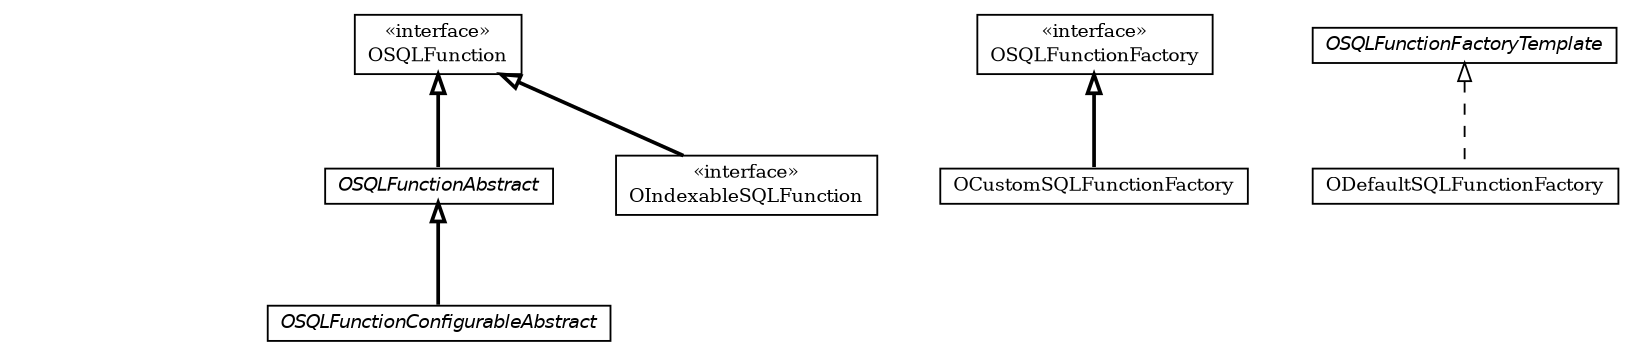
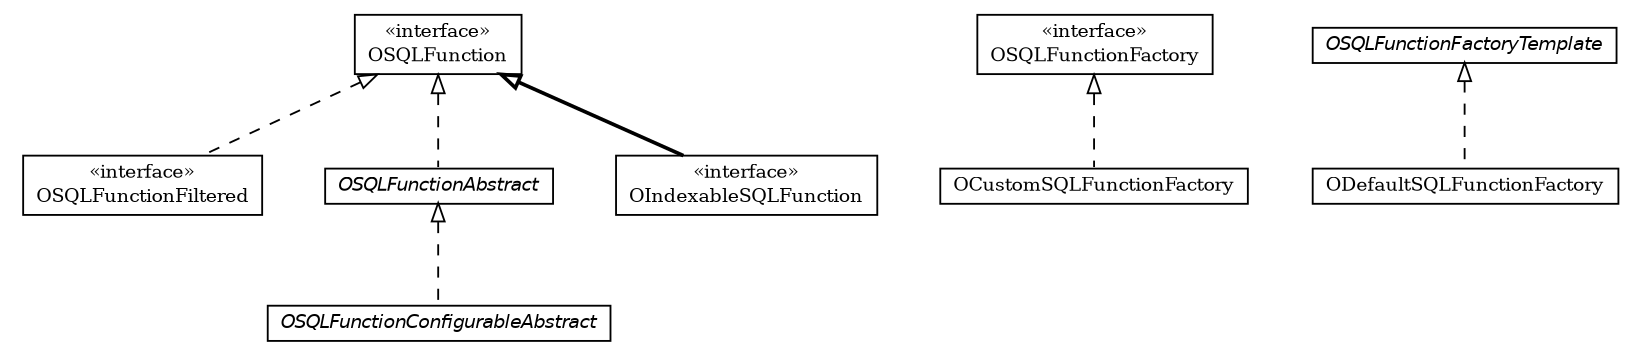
edge "OSQLFunctionAbstract" -> "OSQLFunction": style bold -> dashed
edge "OCustomSQLFunctionFactory" -> "OSQLFunctionFactory": style bold -> dashed
node "OSQLFunctionFiltered": added
edge "OSQLFunctionConfigurableAbstract" -> "OSQLFunctionAbstract": style bold -> dashed
